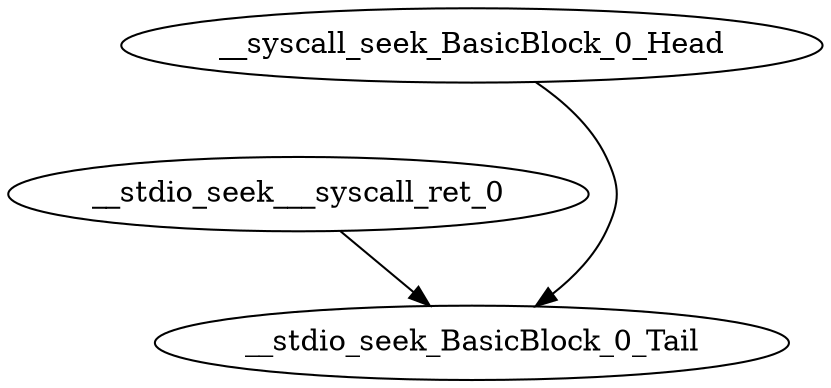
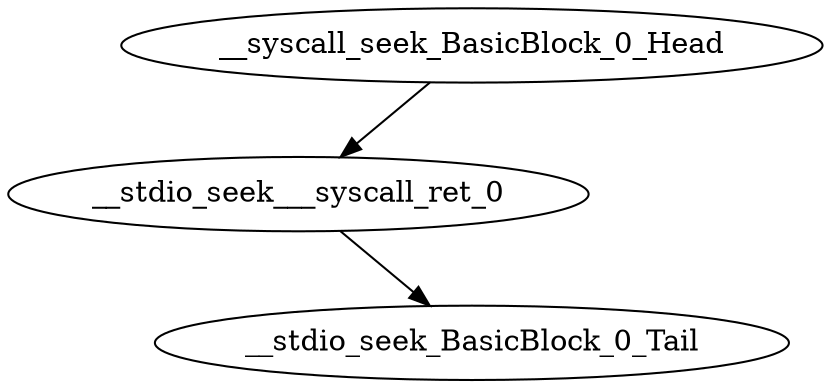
edge "__syscall_seek_BasicBlock_0_Head" -> "__stdio_seek_BasicBlock_0_Tail": now "__syscall_seek_BasicBlock_0_Head" -> "__stdio_seek___syscall_ret_0"
